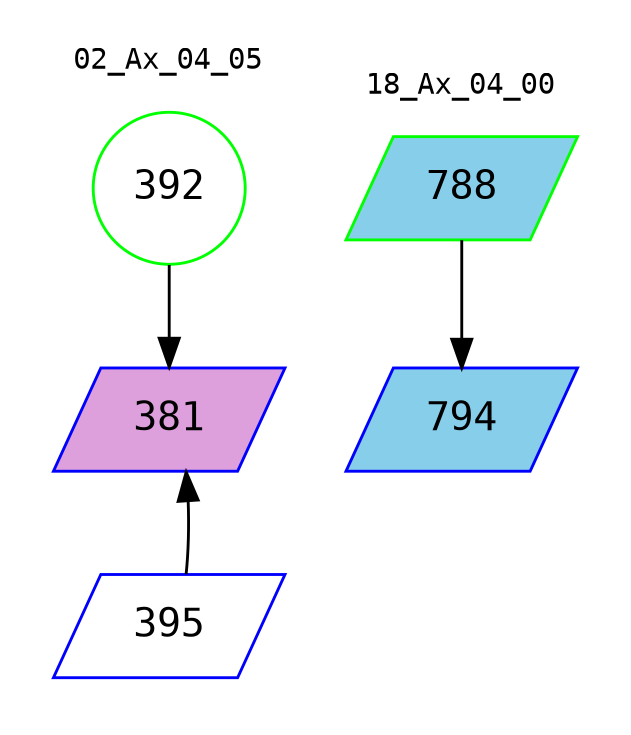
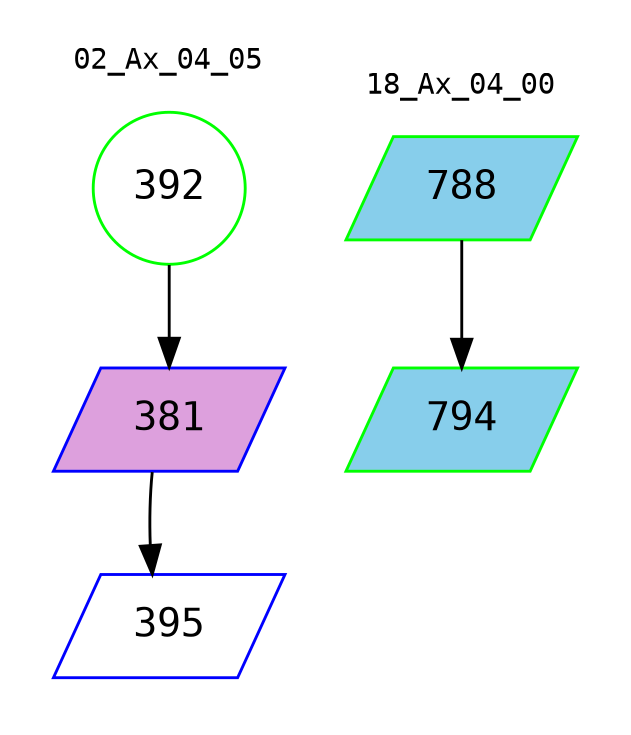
node "794": color blue -> green
edge "395" -> "381": reversed
